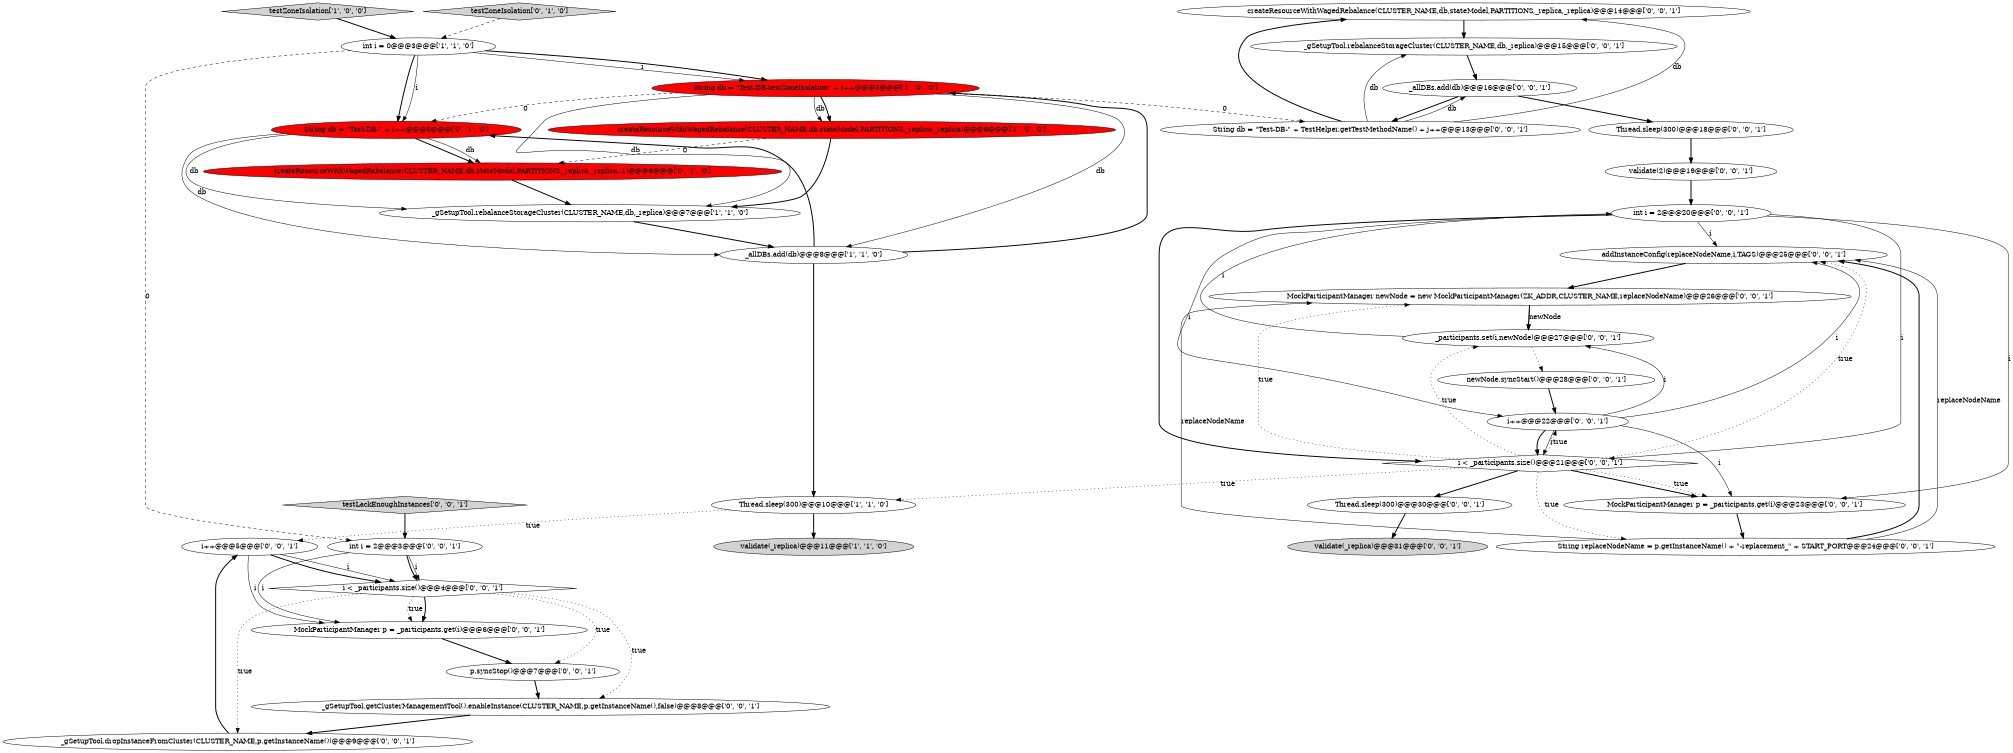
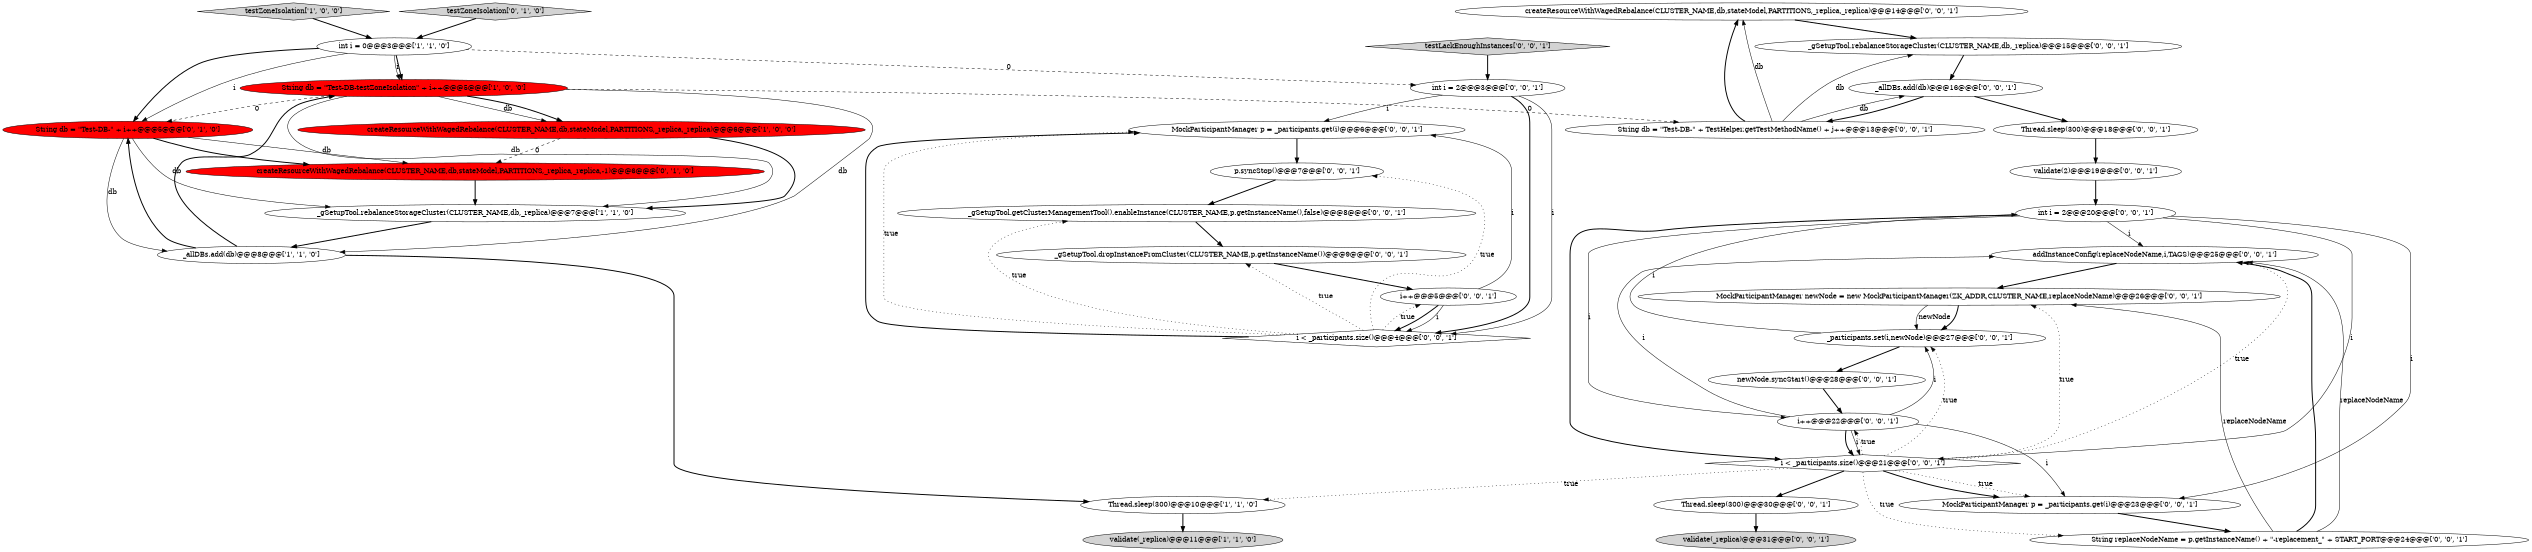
edge "testZoneIsolation['0', '1', '0']" -> "int i = 0@@@3@@@['1', '1', '0']": style dashed -> bold
edge "_participants.set(i,newNode)@@@27@@@['0', '0', '1']" -> "newNode.syncStart()@@@28@@@['0', '0', '1']": style dotted -> bold
edge "Thread.sleep(300)@@@10@@@['1', '1', '0']" -> "i++@@@5@@@['0', '0', '1']": now "i < _participants.size()@@@4@@@['0', '0', '1']" -> "i++@@@5@@@['0', '0', '1']"
